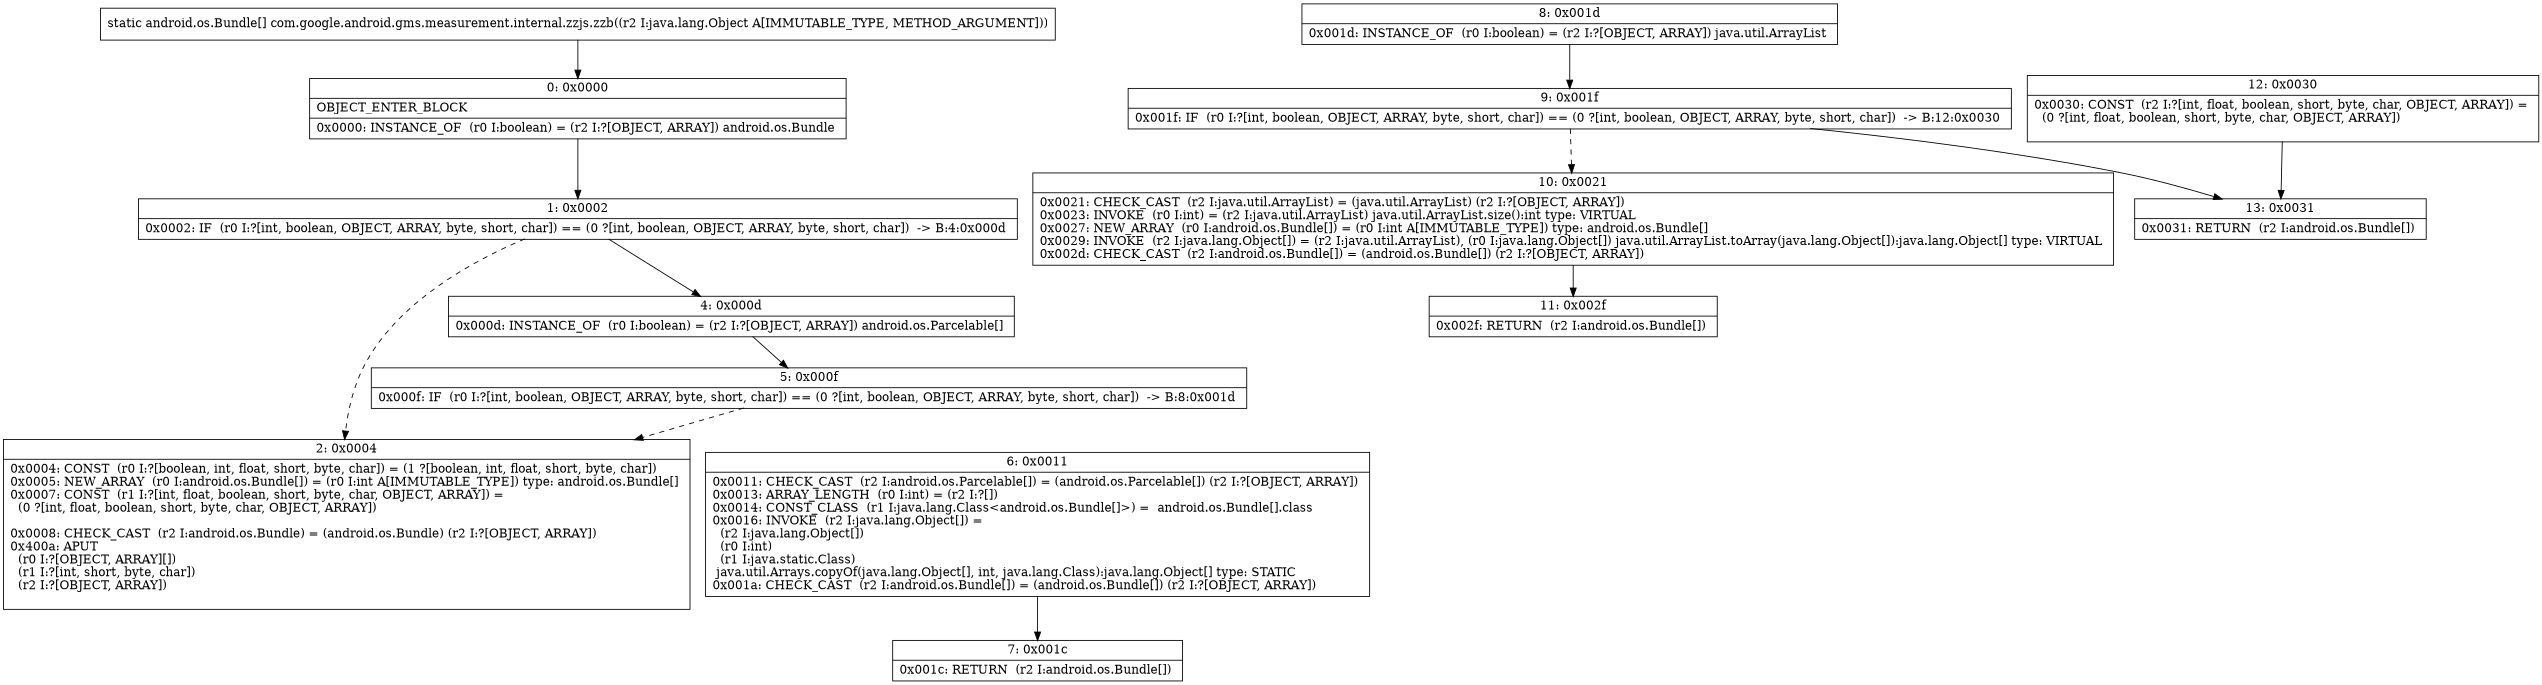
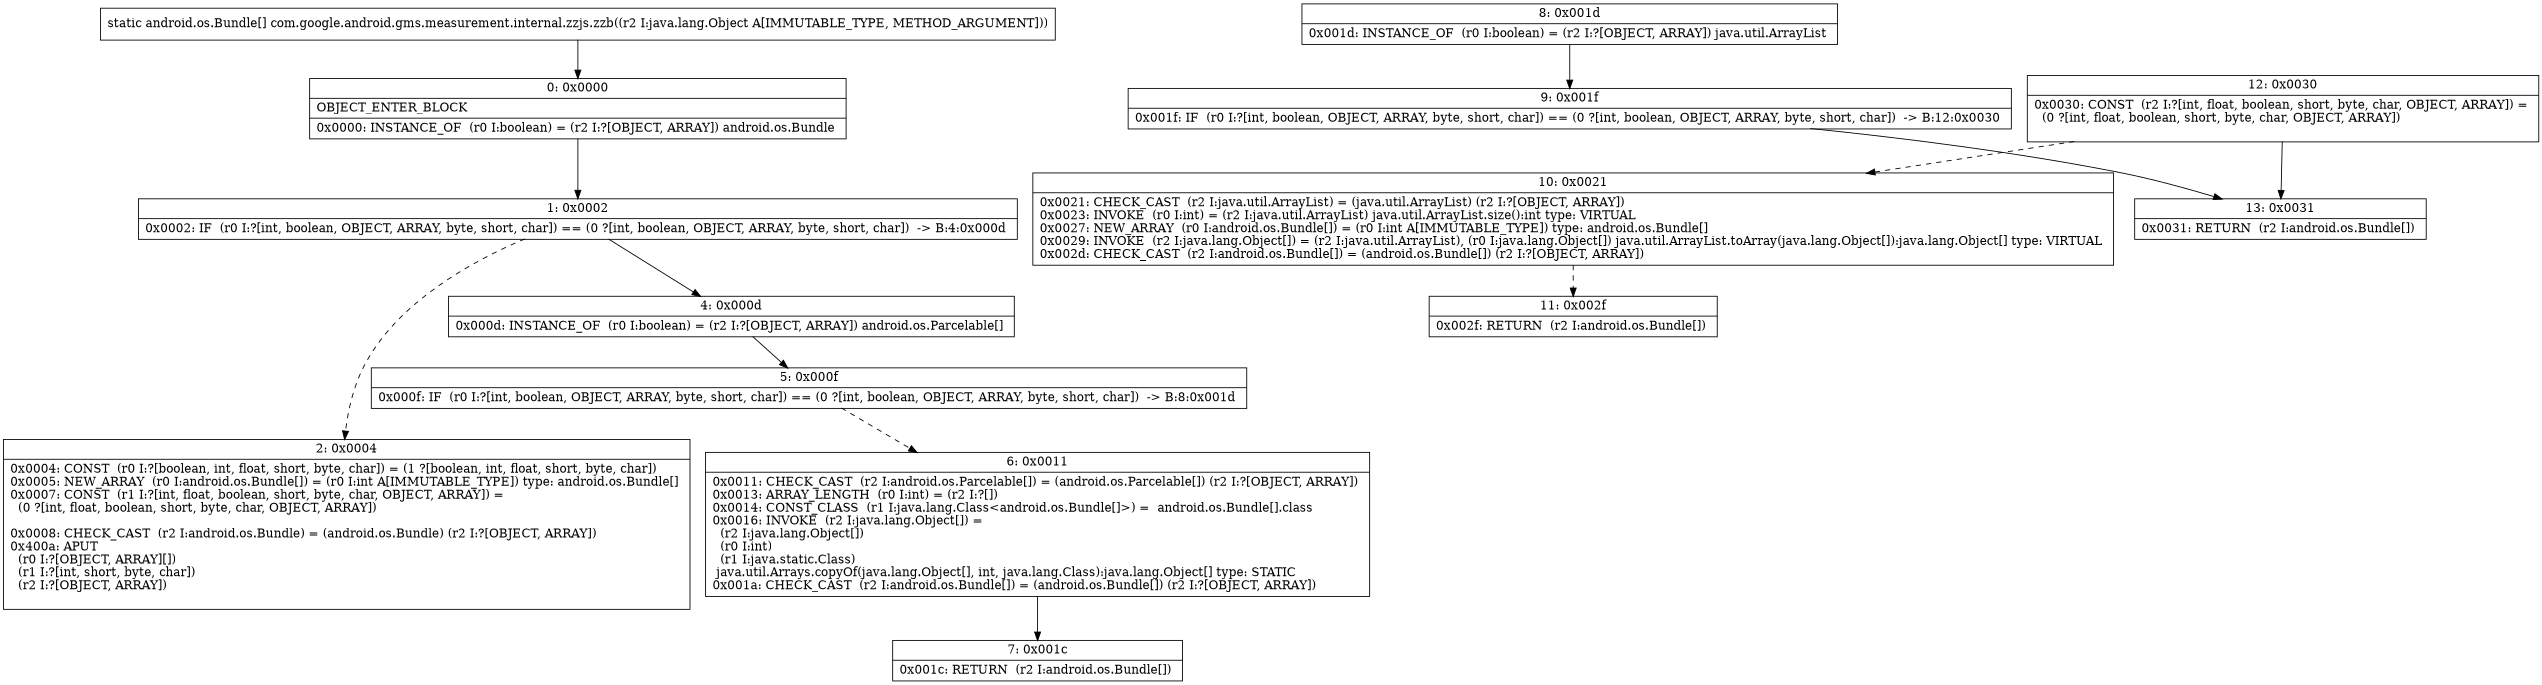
edge "9: 0x001f" -> "10: 0x0021": now "12: 0x0030" -> "10: 0x0021"
edge "10: 0x0021" -> "11: 0x002f": style solid -> dashed
edge "5: 0x000f" -> "2: 0x0004": now "5: 0x000f" -> "6: 0x0011"
